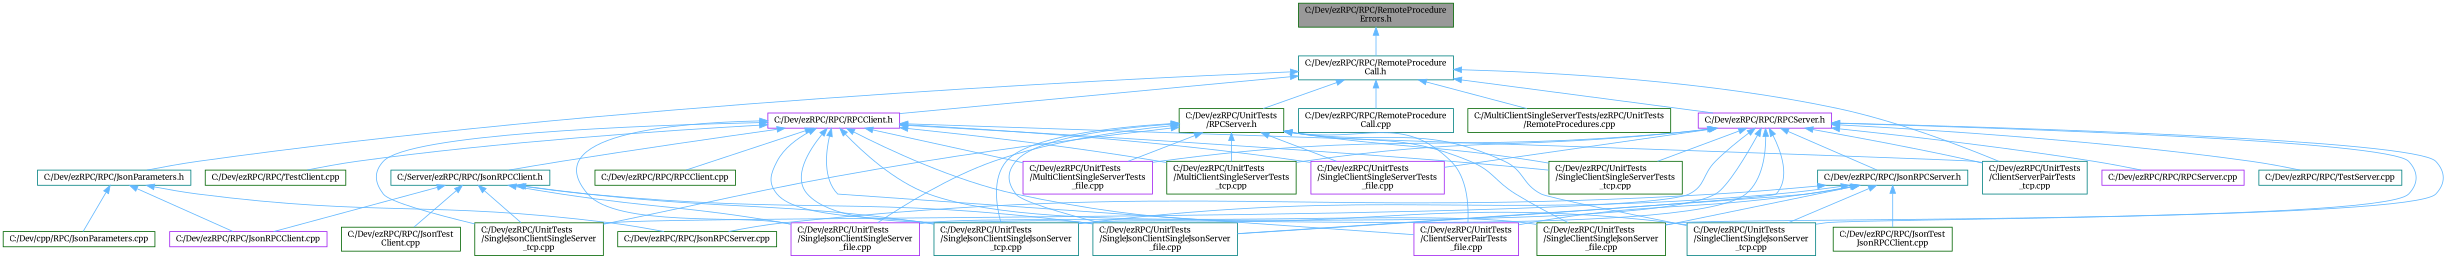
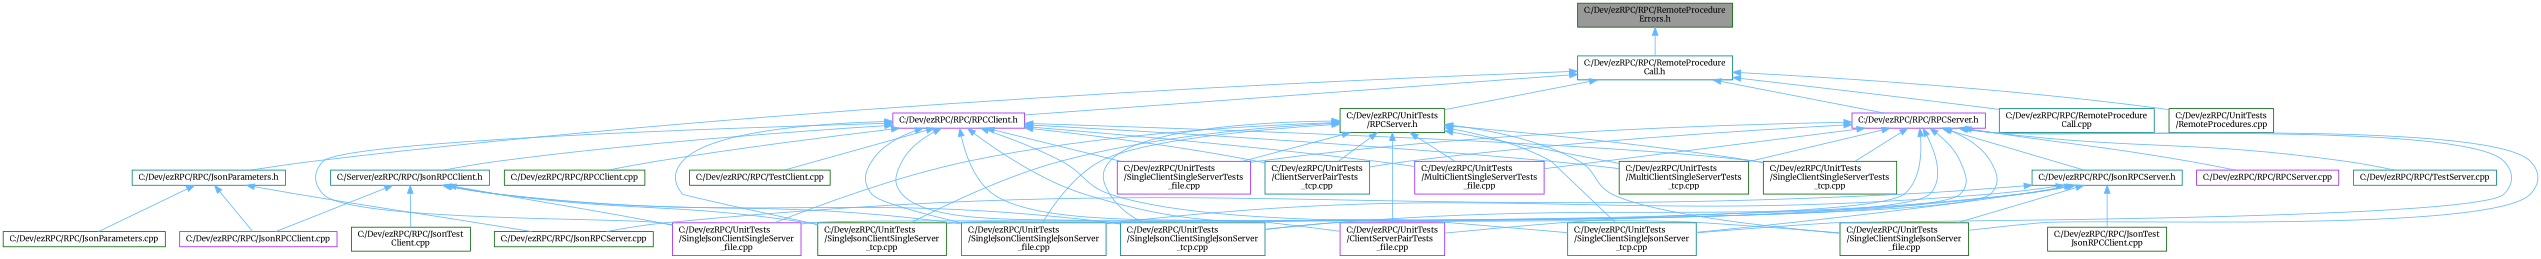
edge "C:/Dev/ezRPC/UnitTests /ClientServerPairTests _tcp.cpp" -> "C:/Dev/ezRPC/RPC/RemoteProcedure Call.h": now "C:/Dev/ezRPC/UnitTests /ClientServerPairTests _tcp.cpp" -> "C:/Dev/ezRPC/UnitTests /RPCServer.h"
node "C:/MultiClientSingleServerTests/ezRPC/UnitTests /RemoteProcedures.cpp": label "C:/MultiClientSingleServerTests/ezRPC/UnitTests /RemoteProcedures.cpp" -> "C:/Dev/ezRPC/UnitTests /RemoteProcedures.cpp"
node "C:/Dev/cpp/RPC/JsonParameters.cpp": label "C:/Dev/cpp/RPC/JsonParameters.cpp" -> "C:/Dev/ezRPC/RPC/JsonParameters.cpp"
